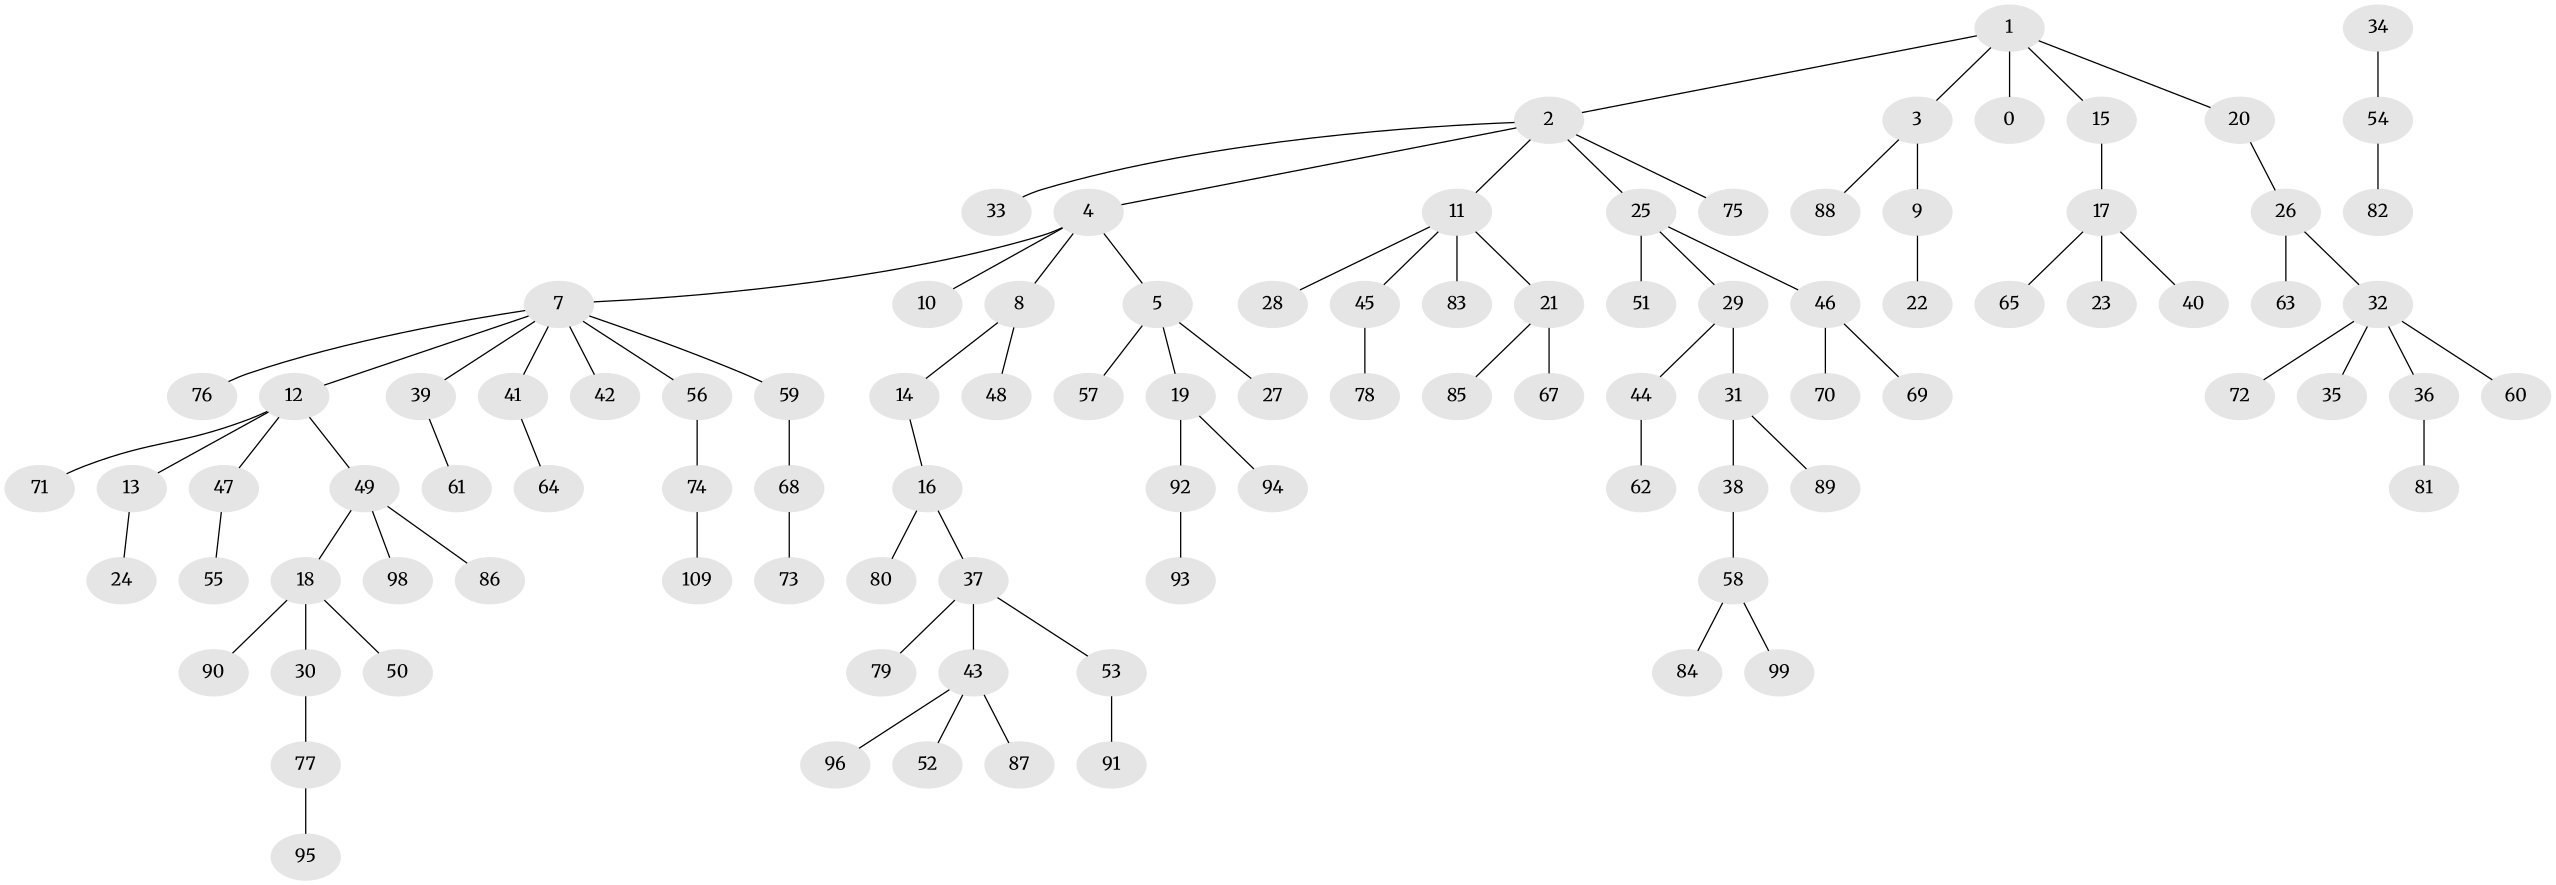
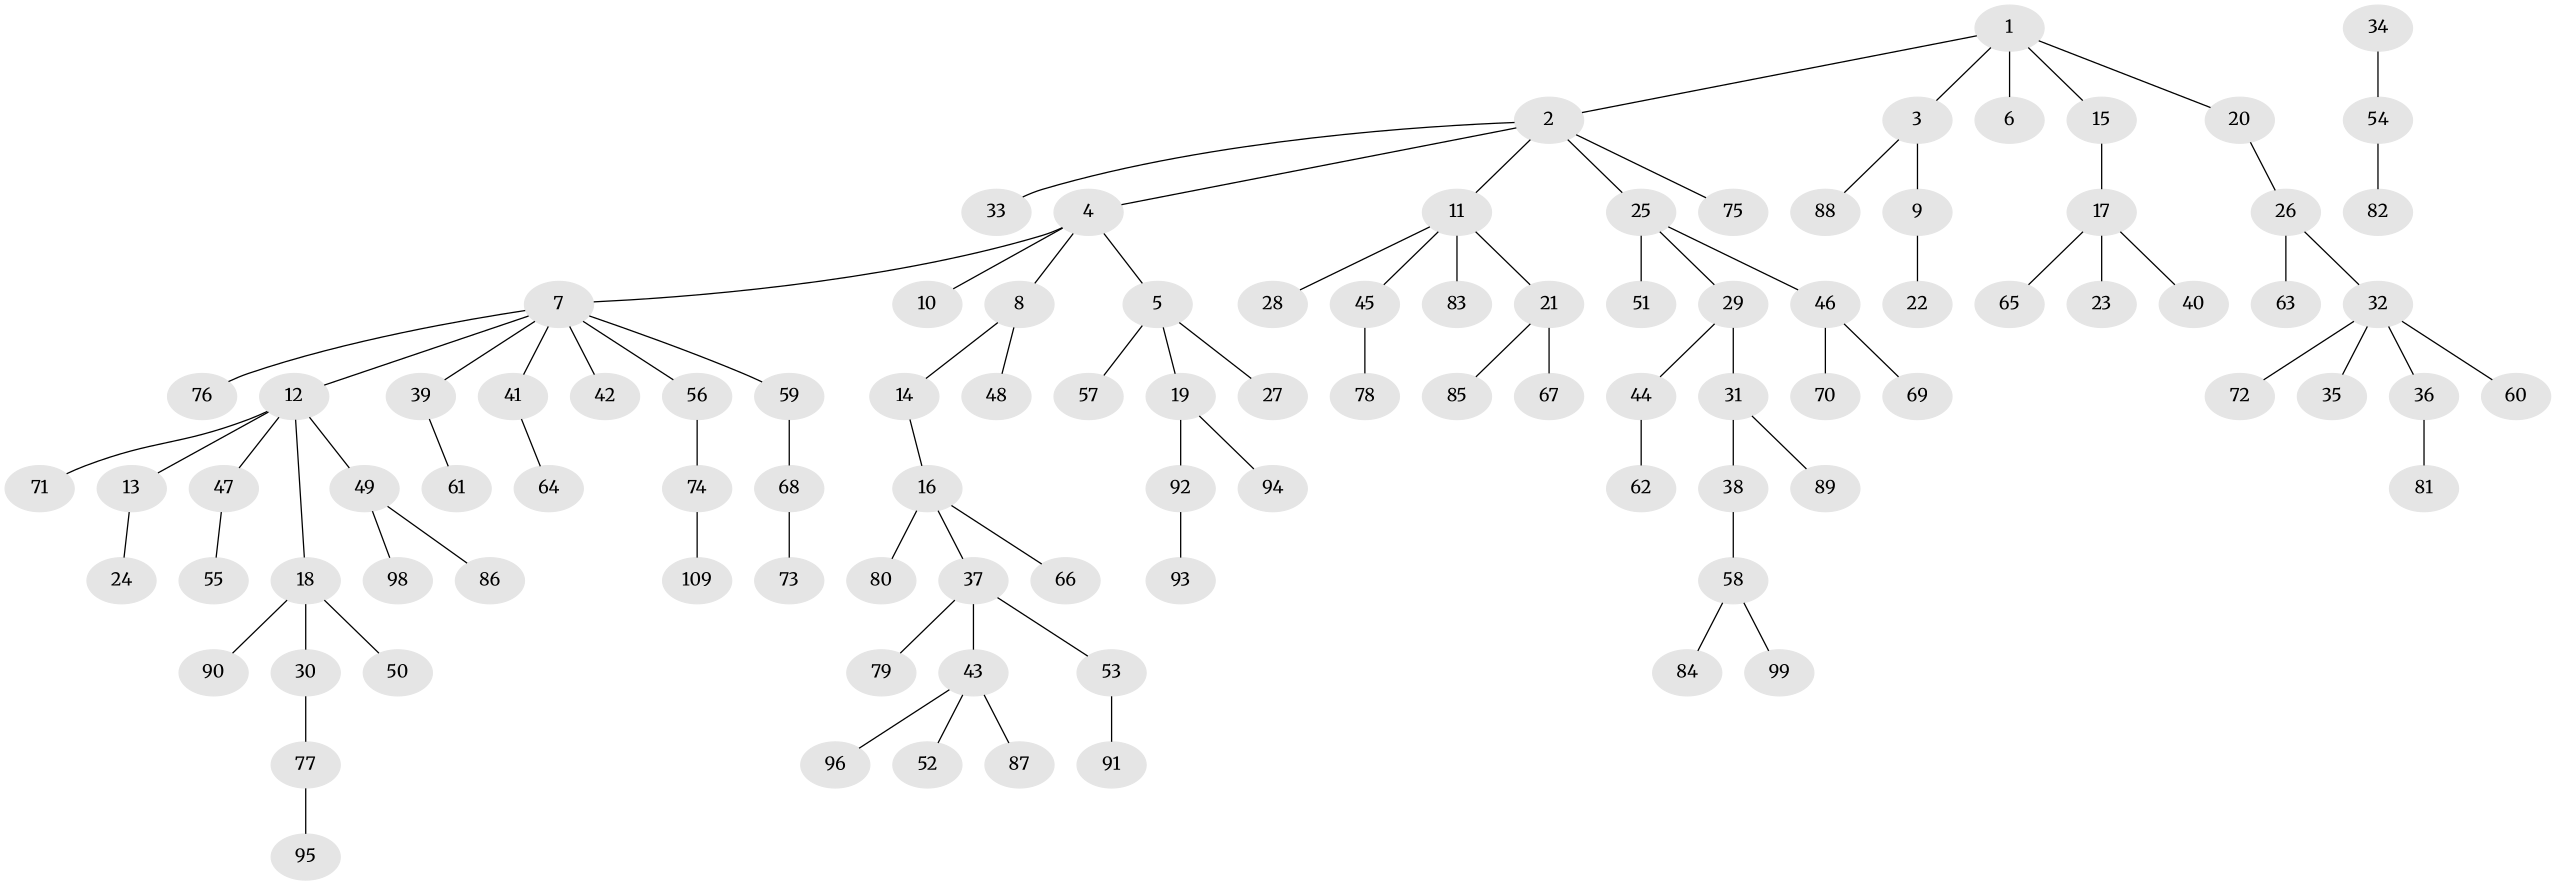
node "0": label "0" -> "6"
edge "49" -- "18": now "12" -- "18"
node "66": added
